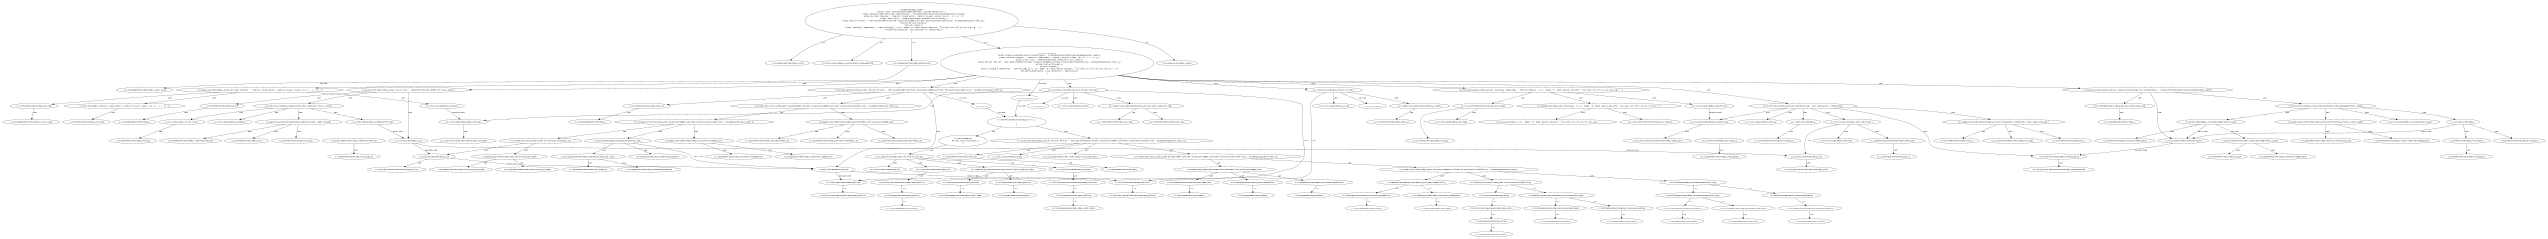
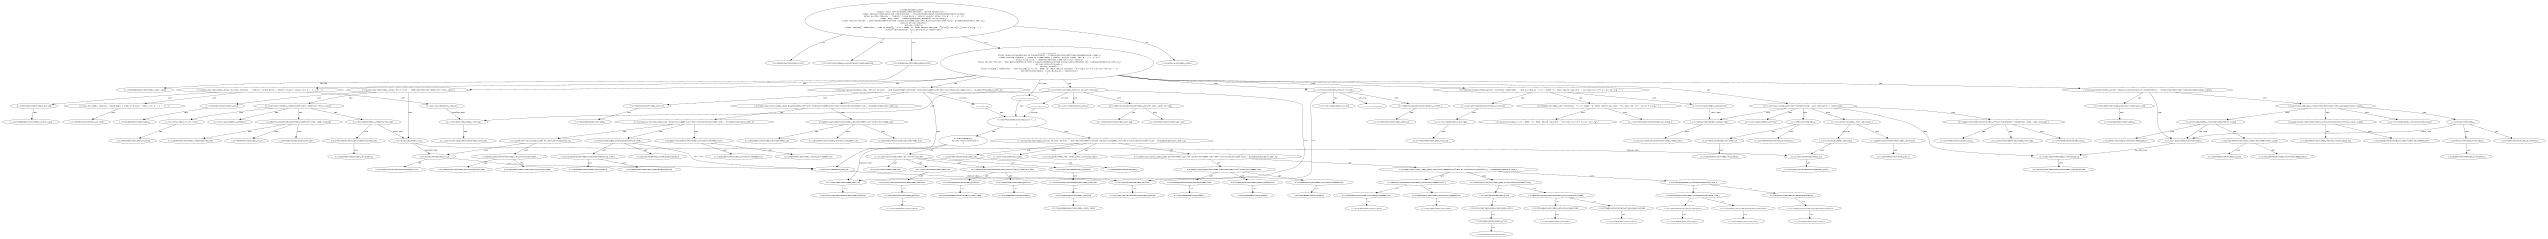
edge "7:Insert@INSERT" -> "7:CtTryWithResourceImpl@try () { }": label "Action" -> "AST"
edge "7:Move@MOVE" -> "7:CtTryWithResourceImpl@try () { }": label "Action" -> "Dep"
edge "10:Move@MOVE" -> "7:CtTryWithResourceImpl@try () { }": added, label "Action"
edge "12:CtVirtualElement@expected1" -> "14:CtVariableReadImpl@expected1": label "Define-Use" -> "Data Dep"
edge "12:CtArrayTypeReferenceImpl@String[]" -> "12:CtTypeReferenceImpl@String": now "12:CtVirtualElement@String[]" -> "12:CtTypeReferenceImpl@String"
edge "6:CtExecutableReferenceImpl@newFile(java.lang.String)" -> "6:CtTypeReferenceImpl@temporaryFolder": arrowhead normal -> dot
edge "6:CtFieldReadImpl@temporaryFolder" -> "6:CtFieldReferenceImpl@temporaryFolder": added, label "AST"
edge "14:CtInvocationImpl@file.getPath()" -> "14:CtVariableReadImpl@file": now "14:CtVirtualElement@getPath" -> "14:CtVariableReadImpl@file"
edge "14:CtInvocationImpl@file.getPath()" -> "14:CtVirtualElement@getPath": label "AST" -> "Action"
edge "4:CtFieldReadImpl@ConstantNameCheck.class" -> "4:CtVirtualElement@checkConfig": label "Data Dep" -> "Use Dep"
edge "4:CtFieldReadImpl@ConstantNameCheck.class" -> "4:CtFieldReferenceImpl@ConstantNameCheck.class": label "Action" -> "AST"
edge "14:CtThisAccessImpl@" -> "14:CtTypeAccessImpl@PlaceHold": added, label "AST"
edge "7:CtVirtualElement@writer" -> "11:CtVariableReadImpl@writer": now "9:CtBlockImpl@{ writer.write(content); }" -> "11:CtVariableReadImpl@writer"
